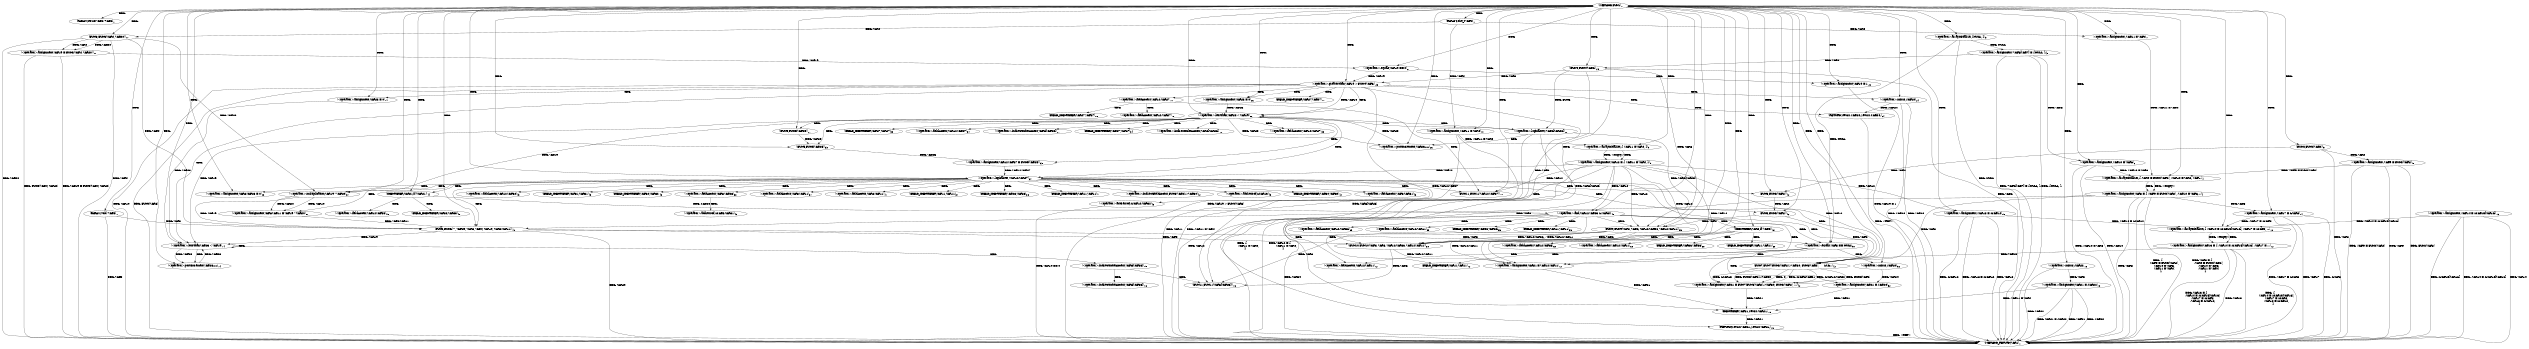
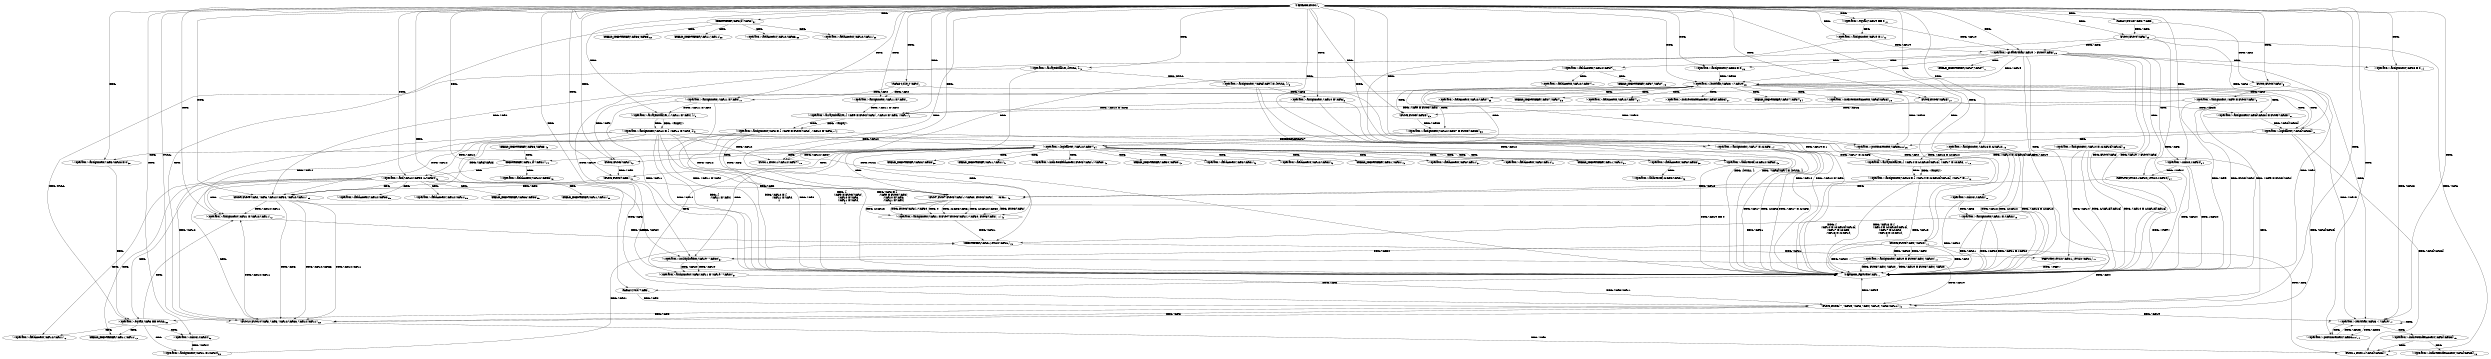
edge "(METHOD,FUN1)" -> "(<operator>.logicalNot,!VAR12.VAR27)": removed, label "DDG:"
edge "(PARAM,struct VAR2 *VAR2)" -> "(FUN2,FUN2(VAR2))": added, label "DDG: VAR2"
edge "(<operator>.assignment,VAR19 = 1)" -> "(<operator>.greaterThan,VAR19 > FUN4(VAR6))": added, label "DDG: VAR19"
edge "(METHOD,FUN1)" -> "(<operator>.equals,VAR3 == NULL)": now "(<operator>.assignment,VAR8.VAR28 = 0)" -> "(<operator>.equals,VAR3 == NULL)"
edge "(<operator>.assignment,VAR19 = FUN3(VAR4, VAR20))" -> "(<operator>.equals,VAR19 == 0)": removed, label "DDG: VAR19"
edge "(<operator>.assignment,*VAR6[VAR7] = {NULL, })" -> "(FUN4,FUN4(VAR6))": now "(PARAM,struct VAR2 *VAR2)" -> "(FUN4,FUN4(VAR6))"
edge "(METHOD,FUN1)" -> "(FUN7,FUN7(FUN8(VAR2)->VAR30, FUN8(VAR2),      &VA...)": now "(RETURN,return -VAR24;,return -VAR24;)" -> "(FUN7,FUN7(FUN8(VAR2)->VAR30, FUN8(VAR2),      &VA...)"
edge "(FUN4,FUN4(VAR6))" -> "(<operator>.logicalNot,!VAR6[VAR23])": label "DDG: FUN6" -> "DDG: VAR6"
node "(<operator>.assignment,VAR6[VAR23] = FUN5(VAR25))": added
edge "(METHOD,FUN1)" -> "(FUN10,FUN10(VAR3, VAR6, VAR12.VAR36, VAR12.VAR11))": label "DDG: " -> "NULL: "
edge "(<operator>.assignment,VAR12 = { .VAR11 = VAR4, })" -> "(<operator>.assignment,.VAR18 = &VAR12)": now "(<operator>.assignment,VAR12 = { .VAR11 = VAR4, })" -> "(<operator>.addressOf,&VAR12.VAR32)"
node "(FIELD_IDENTIFIER,VAR32,VAR32)": removed
node "(<operator>.addressOf,&VAR13)": removed
edge "(IDENTIFIER,VAR21,if (VAR21))" -> "(FIELD_IDENTIFIER,VAR33,VAR33)": reversed
edge "(IDENTIFIER,VAR21,if (VAR21))" -> "(<operator>.and,VAR12.VAR33 & VAR34)": label "DDG: -VAR24" -> "CDG: "
edge "(<operator>.and,VAR12.VAR33 & VAR34)" -> "(IDENTIFIER,VAR3,if (VAR3))": now "(<operator>.and,VAR12.VAR33 & VAR34)" -> "(FUN10,FUN10(VAR3, VAR6, VAR12.VAR36, VAR12.VAR11))"
edge "(<operator>.assignment,VAR21 = -VAR22)" -> "(IDENTIFIER,VAR21,return VAR21;)": label "DDG: .VAR11 = VAR4" -> "DDG: VAR21"
edge "(PARAM,void *VAR3)" -> "(METHOD_RETURN,VAR1)": reversed
